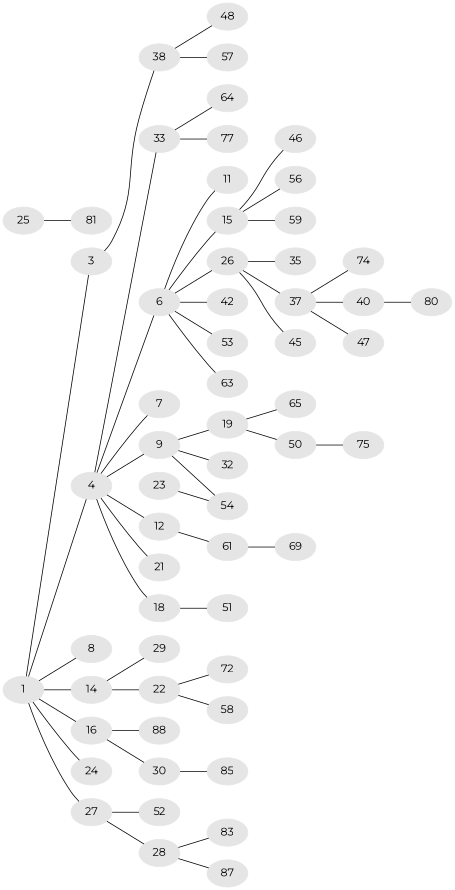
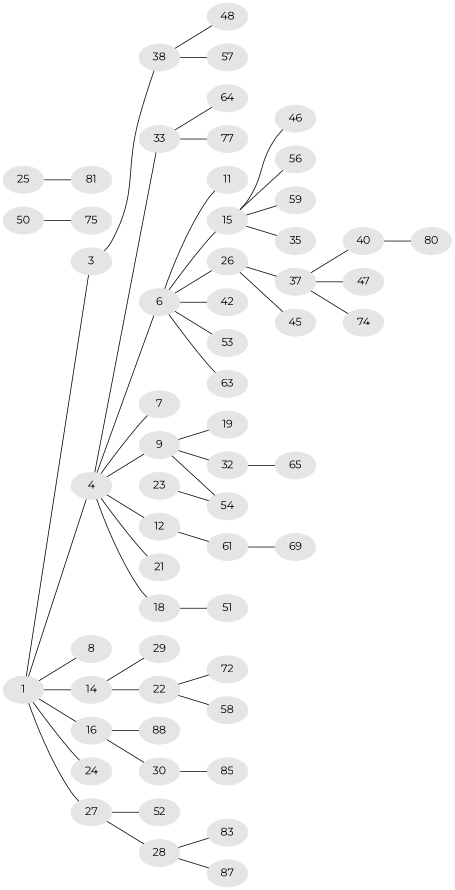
edge "26" -- "35": now "15" -- "35"
edge "65" -- "19": now "65" -- "32"
edge "19" -- "50": removed
